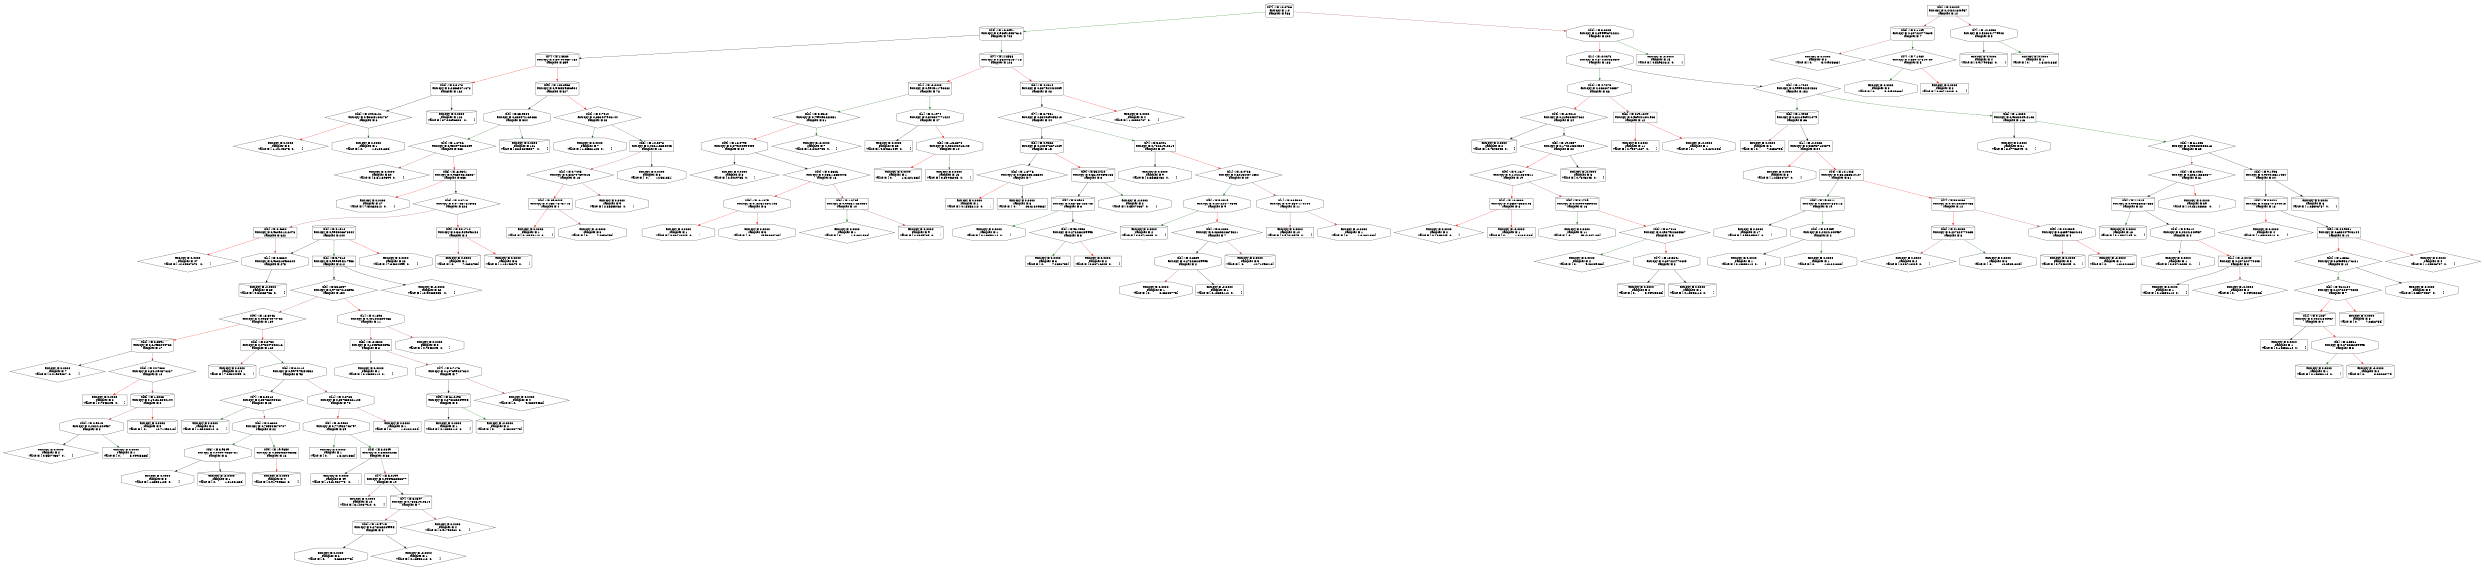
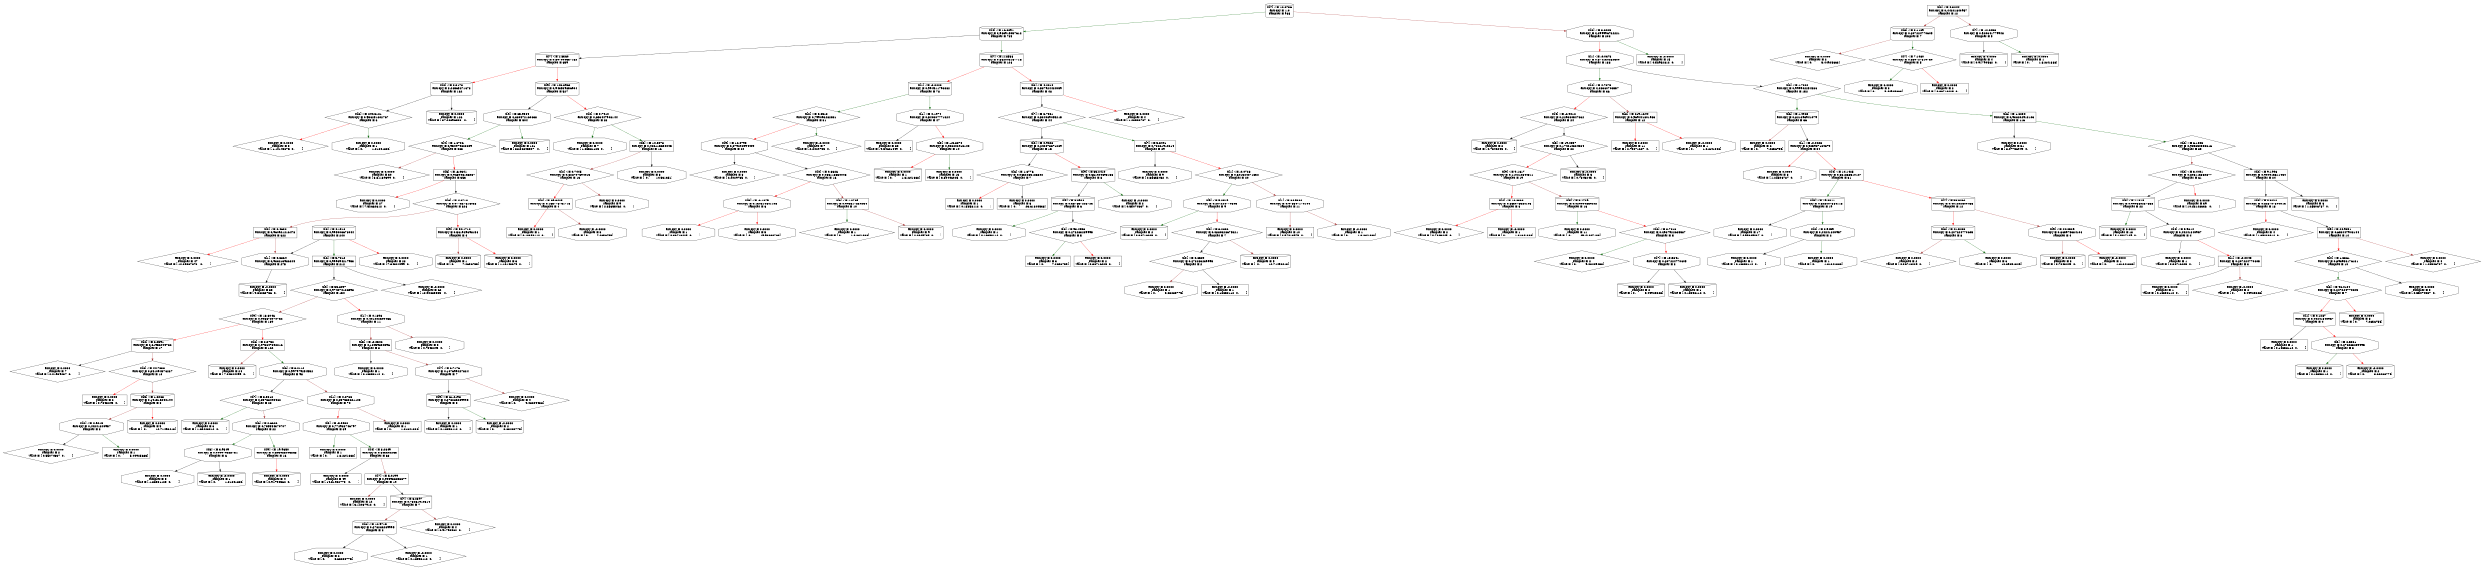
node "X[0] <= 0.8529 entropy = 0.278283239995 samples = 2": shape octagon -> diamond
